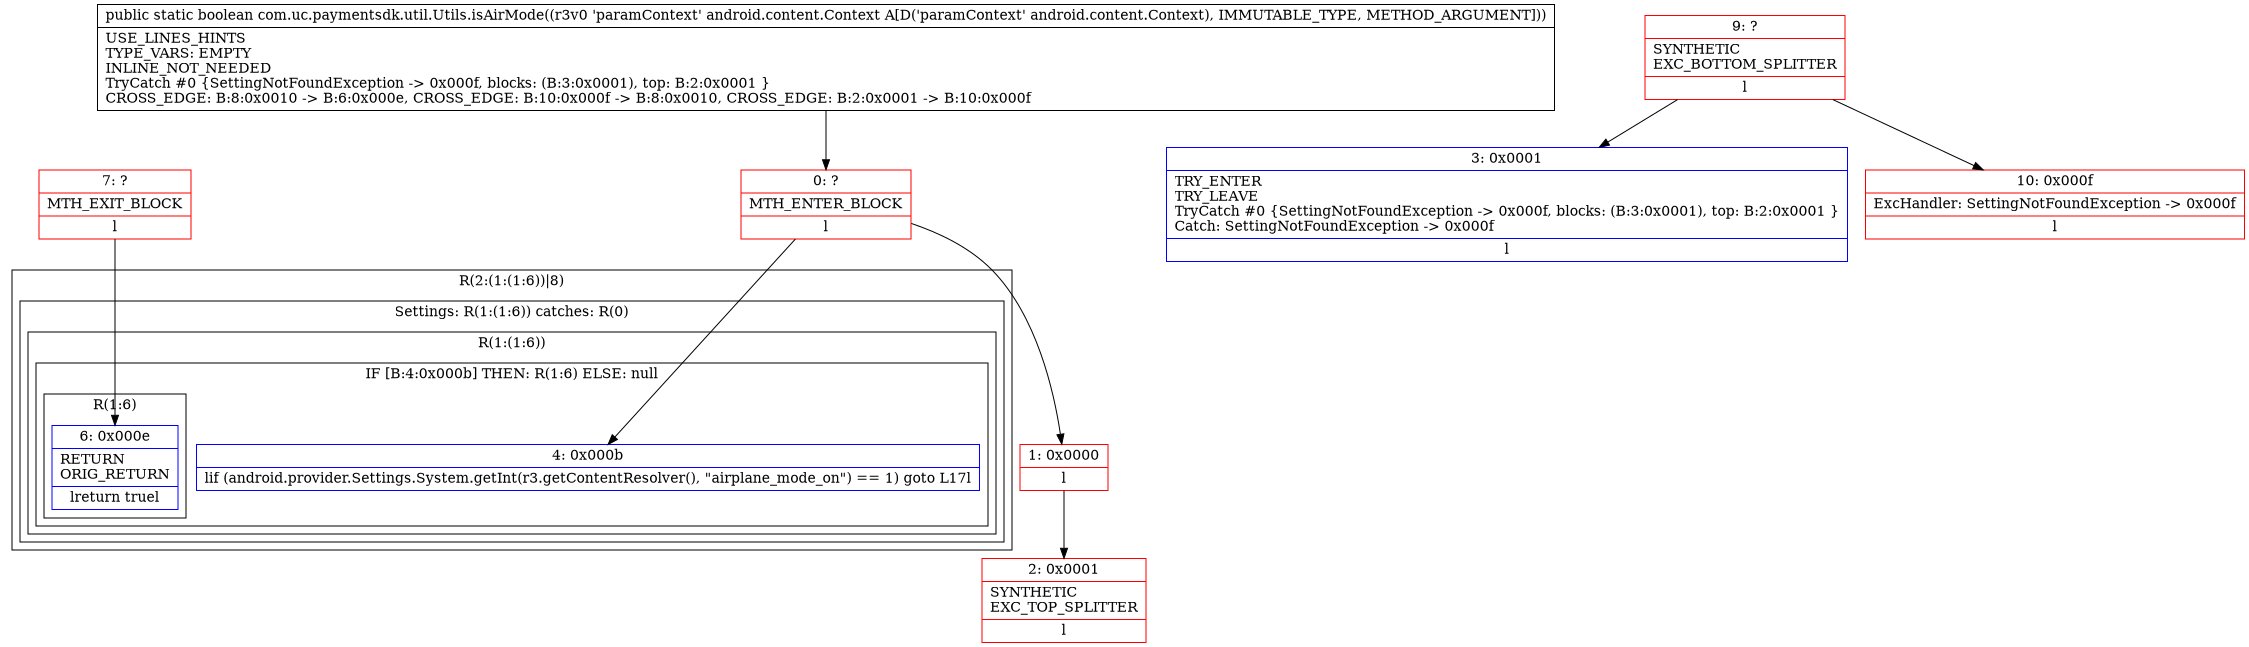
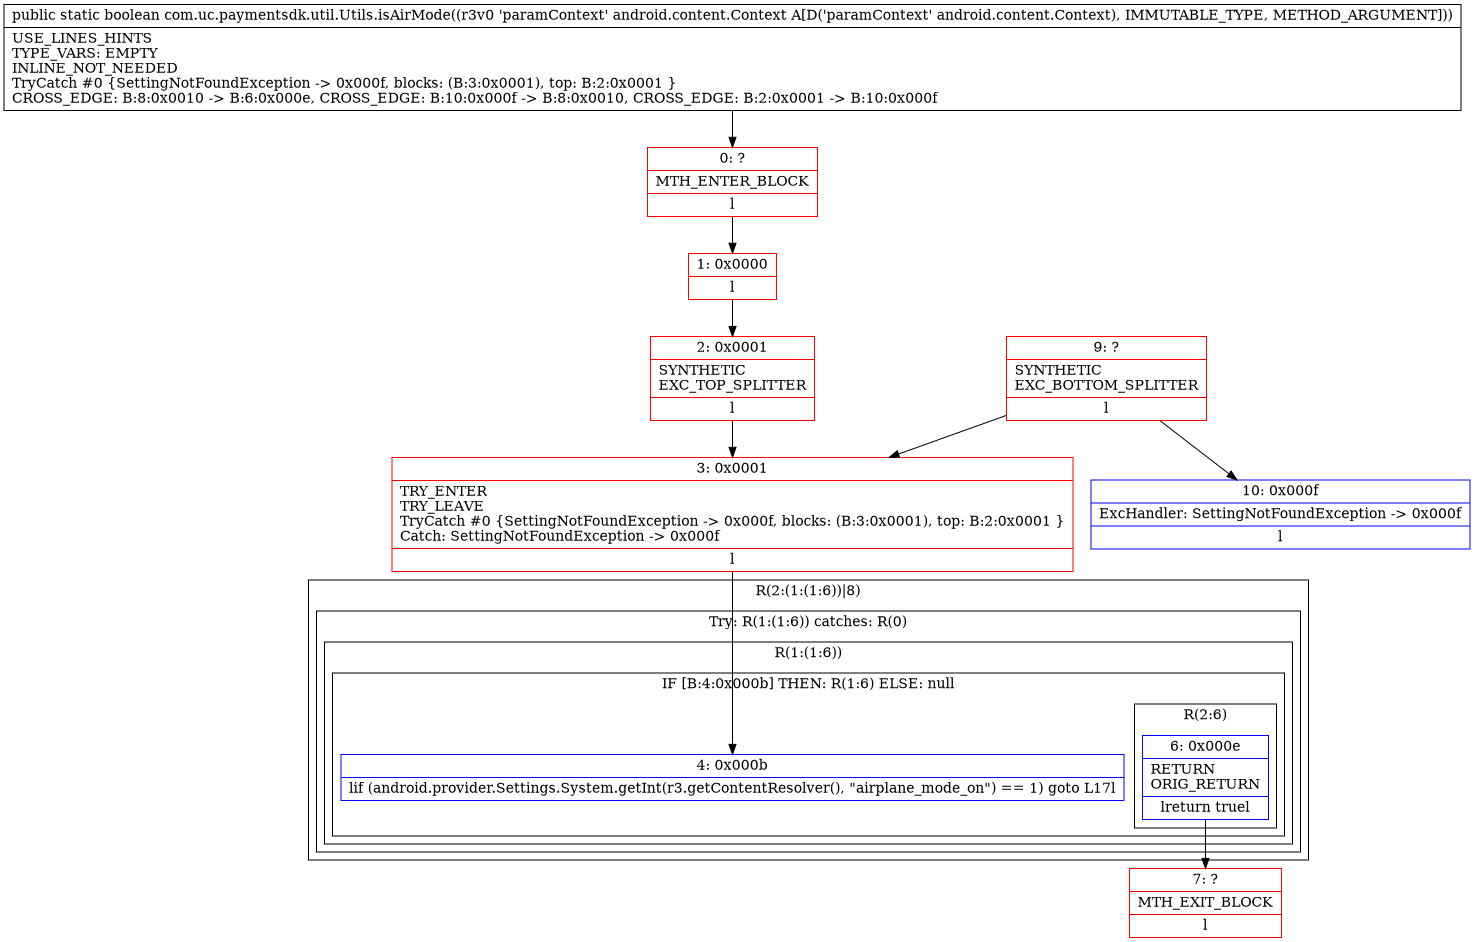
node "3: 0x0001": color blue -> red
node "10: 0x000f": color red -> blue
cluster "Settings: R(1:(1:6)) catches: R(0)": label "Settings: R(1:(1:6)) catches: R(0)" -> "Try: R(1:(1:6)) catches: R(0)"
edge "7: ?" -> "6: 0x000e": reversed
edge "0: ?" -> "4: 0x000b": now "3: 0x0001" -> "4: 0x000b"
cluster "R(1:6)": label "R(1:6)" -> "R(2:6)"
edge "2: 0x0001" -> "3: 0x0001": added
